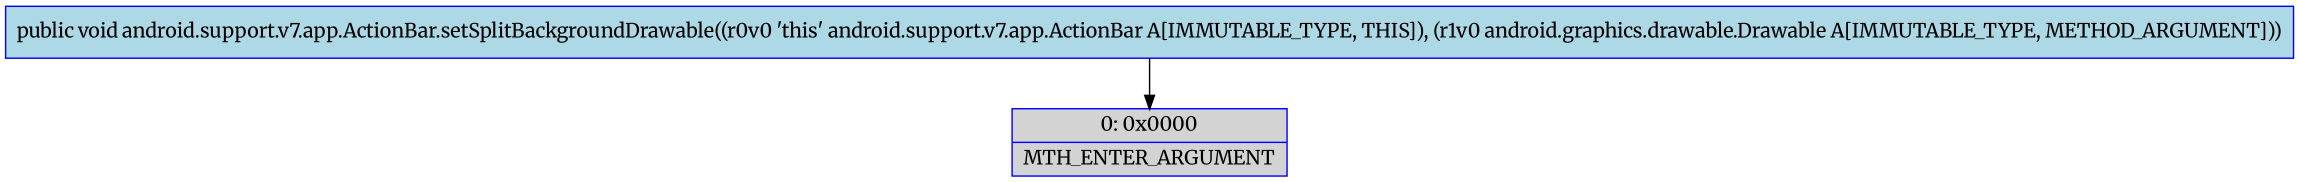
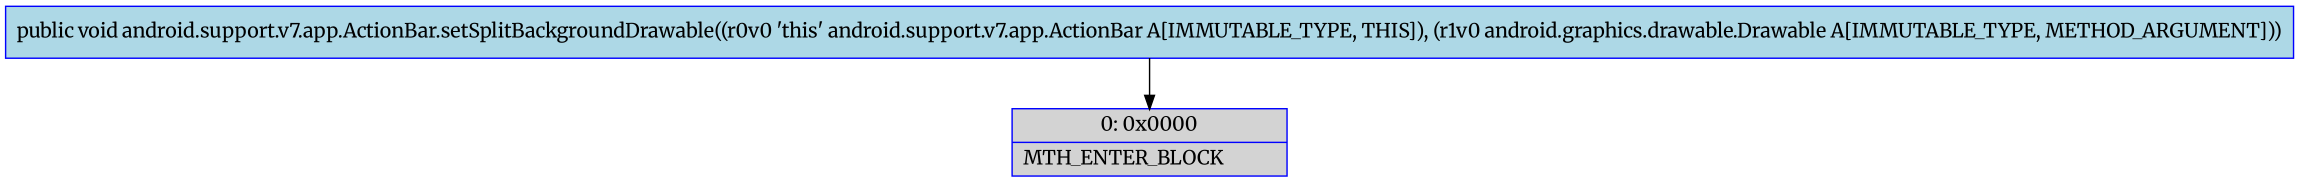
node "0: 0x0000": text "MTH_ENTER_ARGUMENT" -> "MTH_ENTER_BLOCK"
